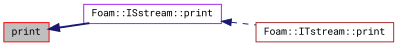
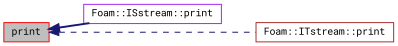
edge "Foam::ITstream::print" -> "Foam::ISstream::print": now "Foam::ITstream::print" -> "print"
